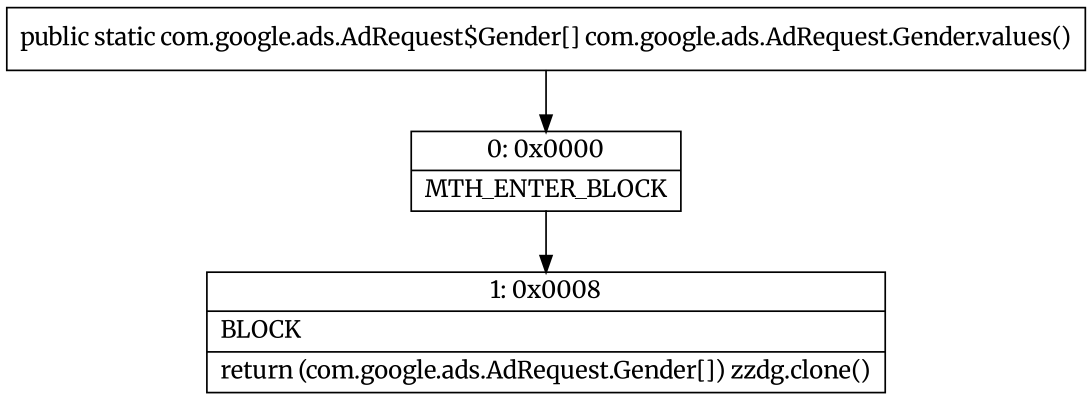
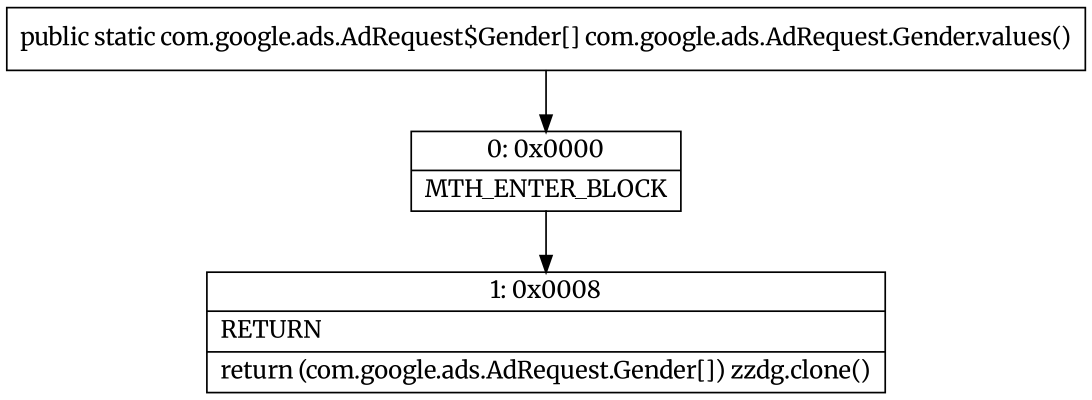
node "1: 0x0008": text "BLOCK" -> "RETURN"
